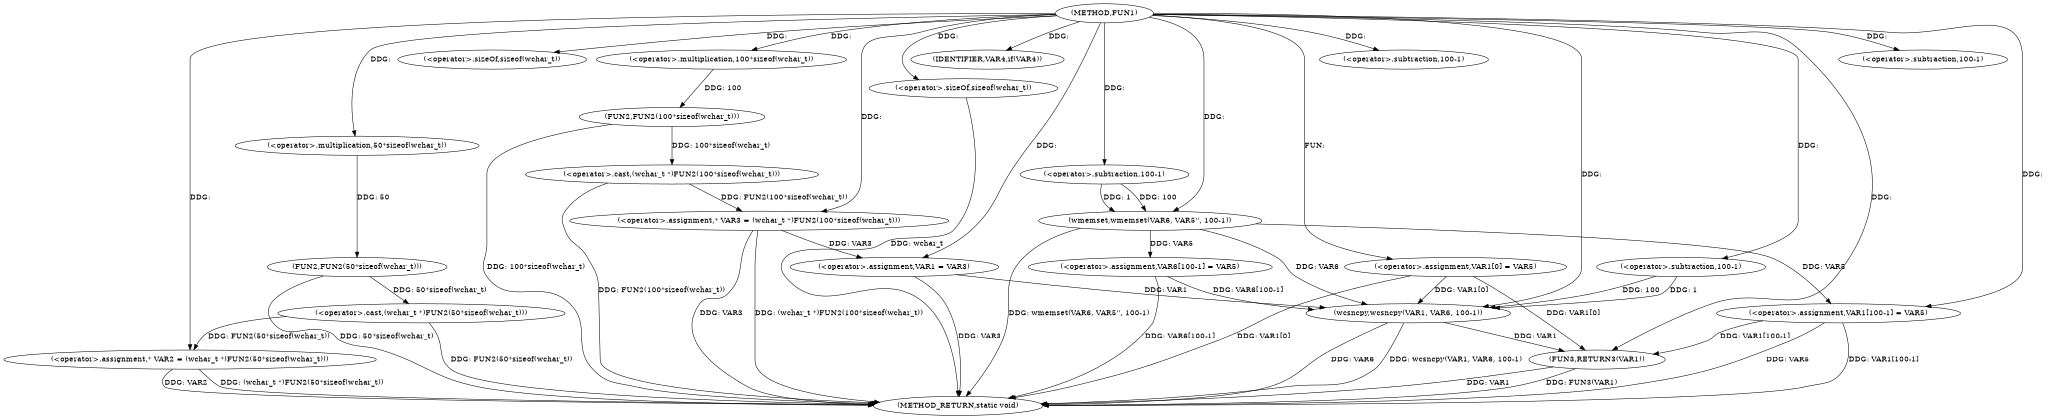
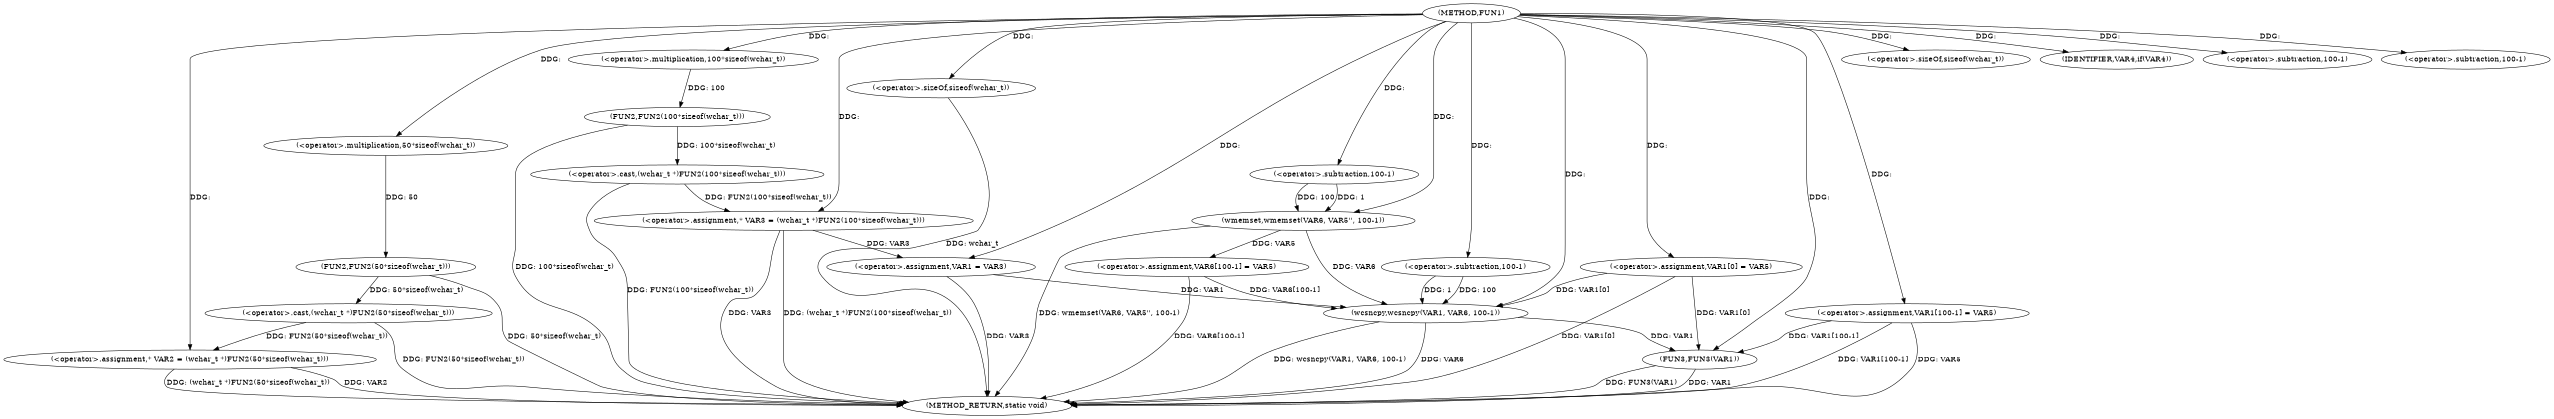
edge "(METHOD,FUN1)" -> "(<operator>.assignment,VAR1[0] = VAR5)": label "FUN: " -> "DDG: "
edge "(wmemset,wmemset(VAR6, VAR5'', 100-1))" -> "(<operator>.assignment,VAR1[100-1] = VAR5)": removed, label "DDG: VAR5"
node "(FUN3,RETURN3(VAR1))": label "(FUN3,RETURN3(VAR1))" -> "(FUN3,FUN3(VAR1))"
